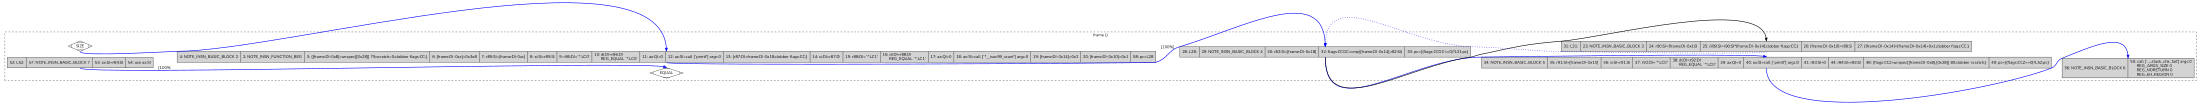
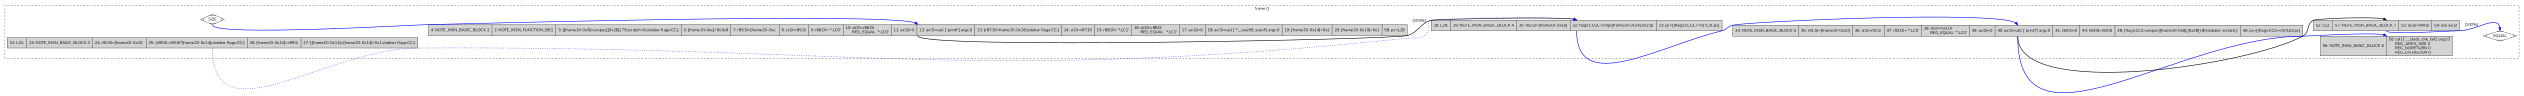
edge "28: L28:" -> "31: L31:": removed
edge "4: NOTE_INSN_BASIC_BLOCK 2" -> "28: L28:": color blue -> black
edge "34: NOTE_INSN_BASIC_BLOCK 5" -> "52: L52:": added
